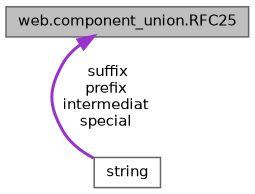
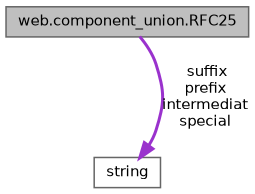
edge "string" -> "web.component_union.RFC25": reversed
